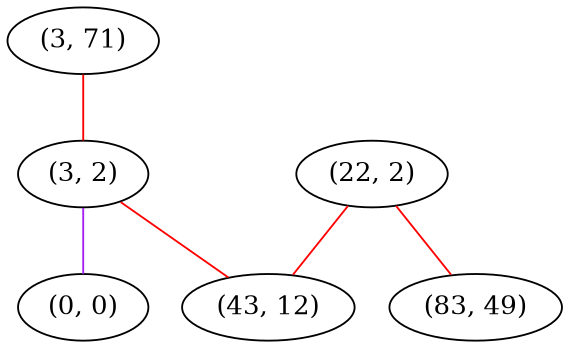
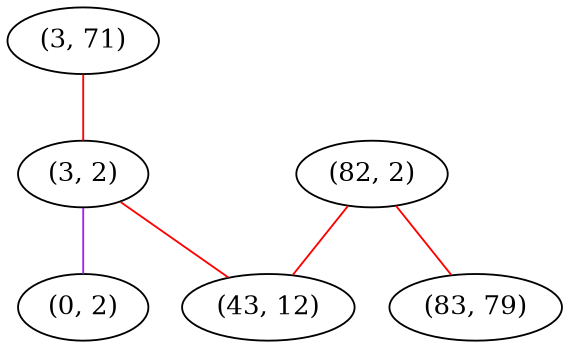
node "(22, 2)": label "(22, 2)" -> "(82, 2)"
node "(0, 0)": label "(0, 0)" -> "(0, 2)"
node "(83, 49)": label "(83, 49)" -> "(83, 79)"
